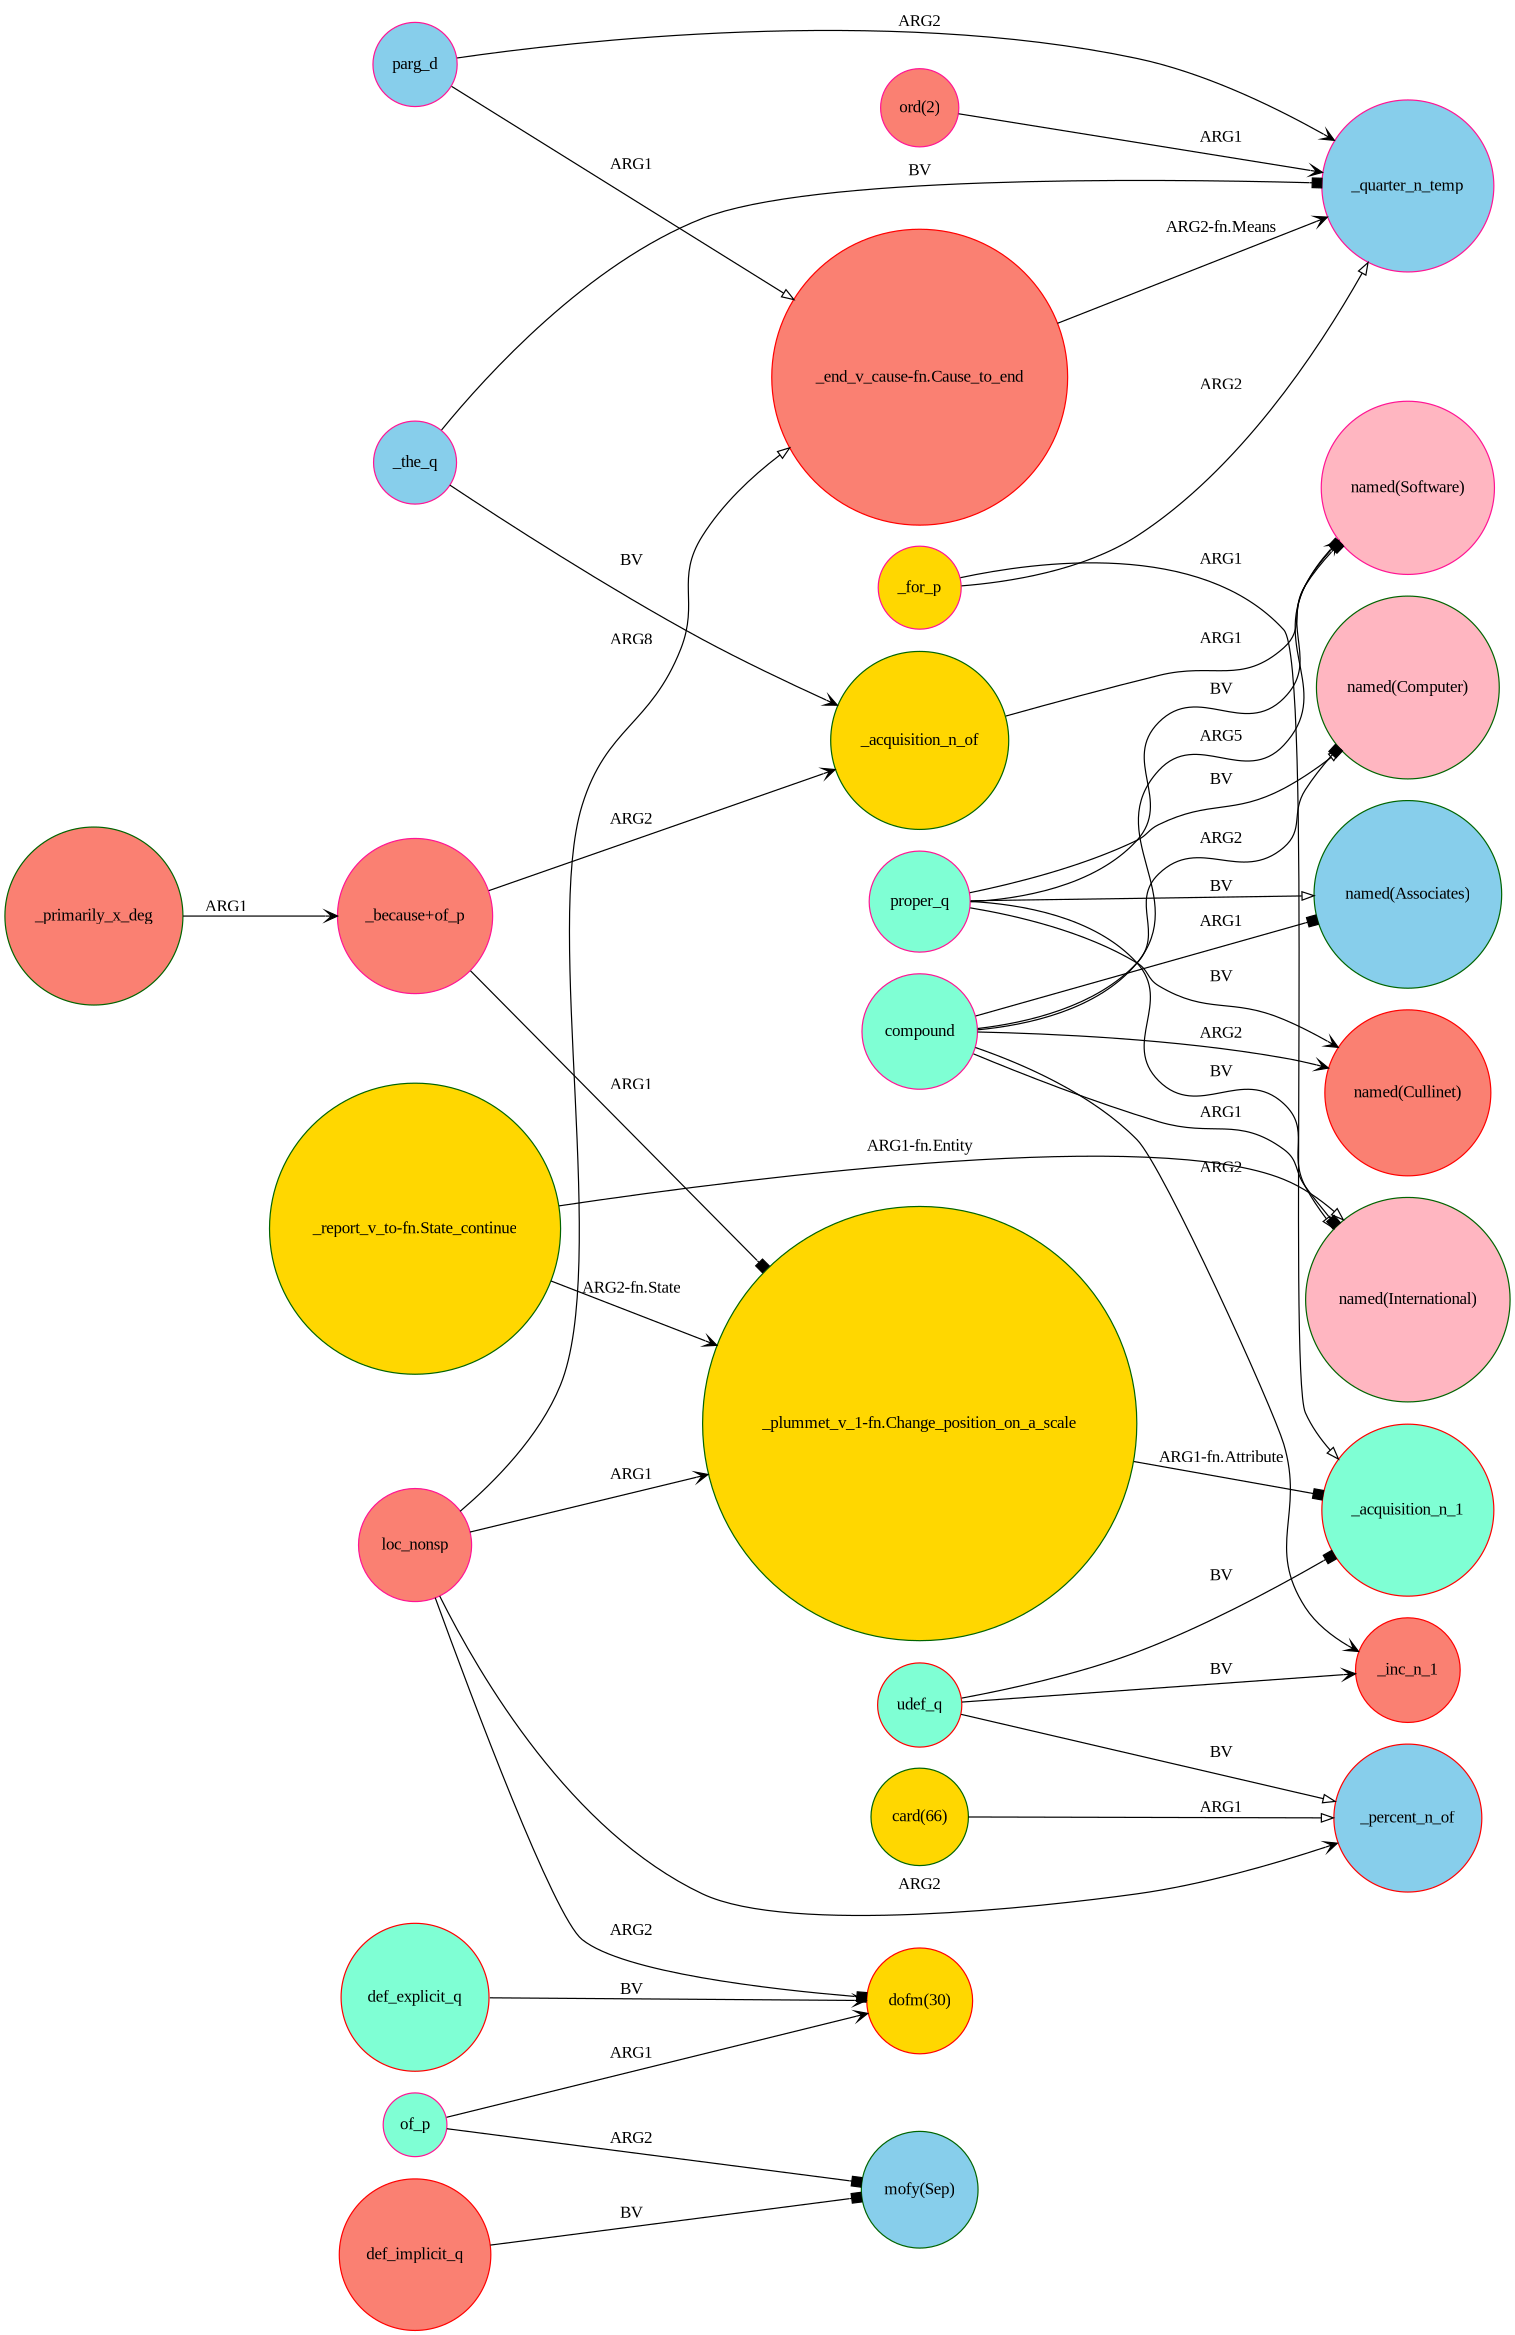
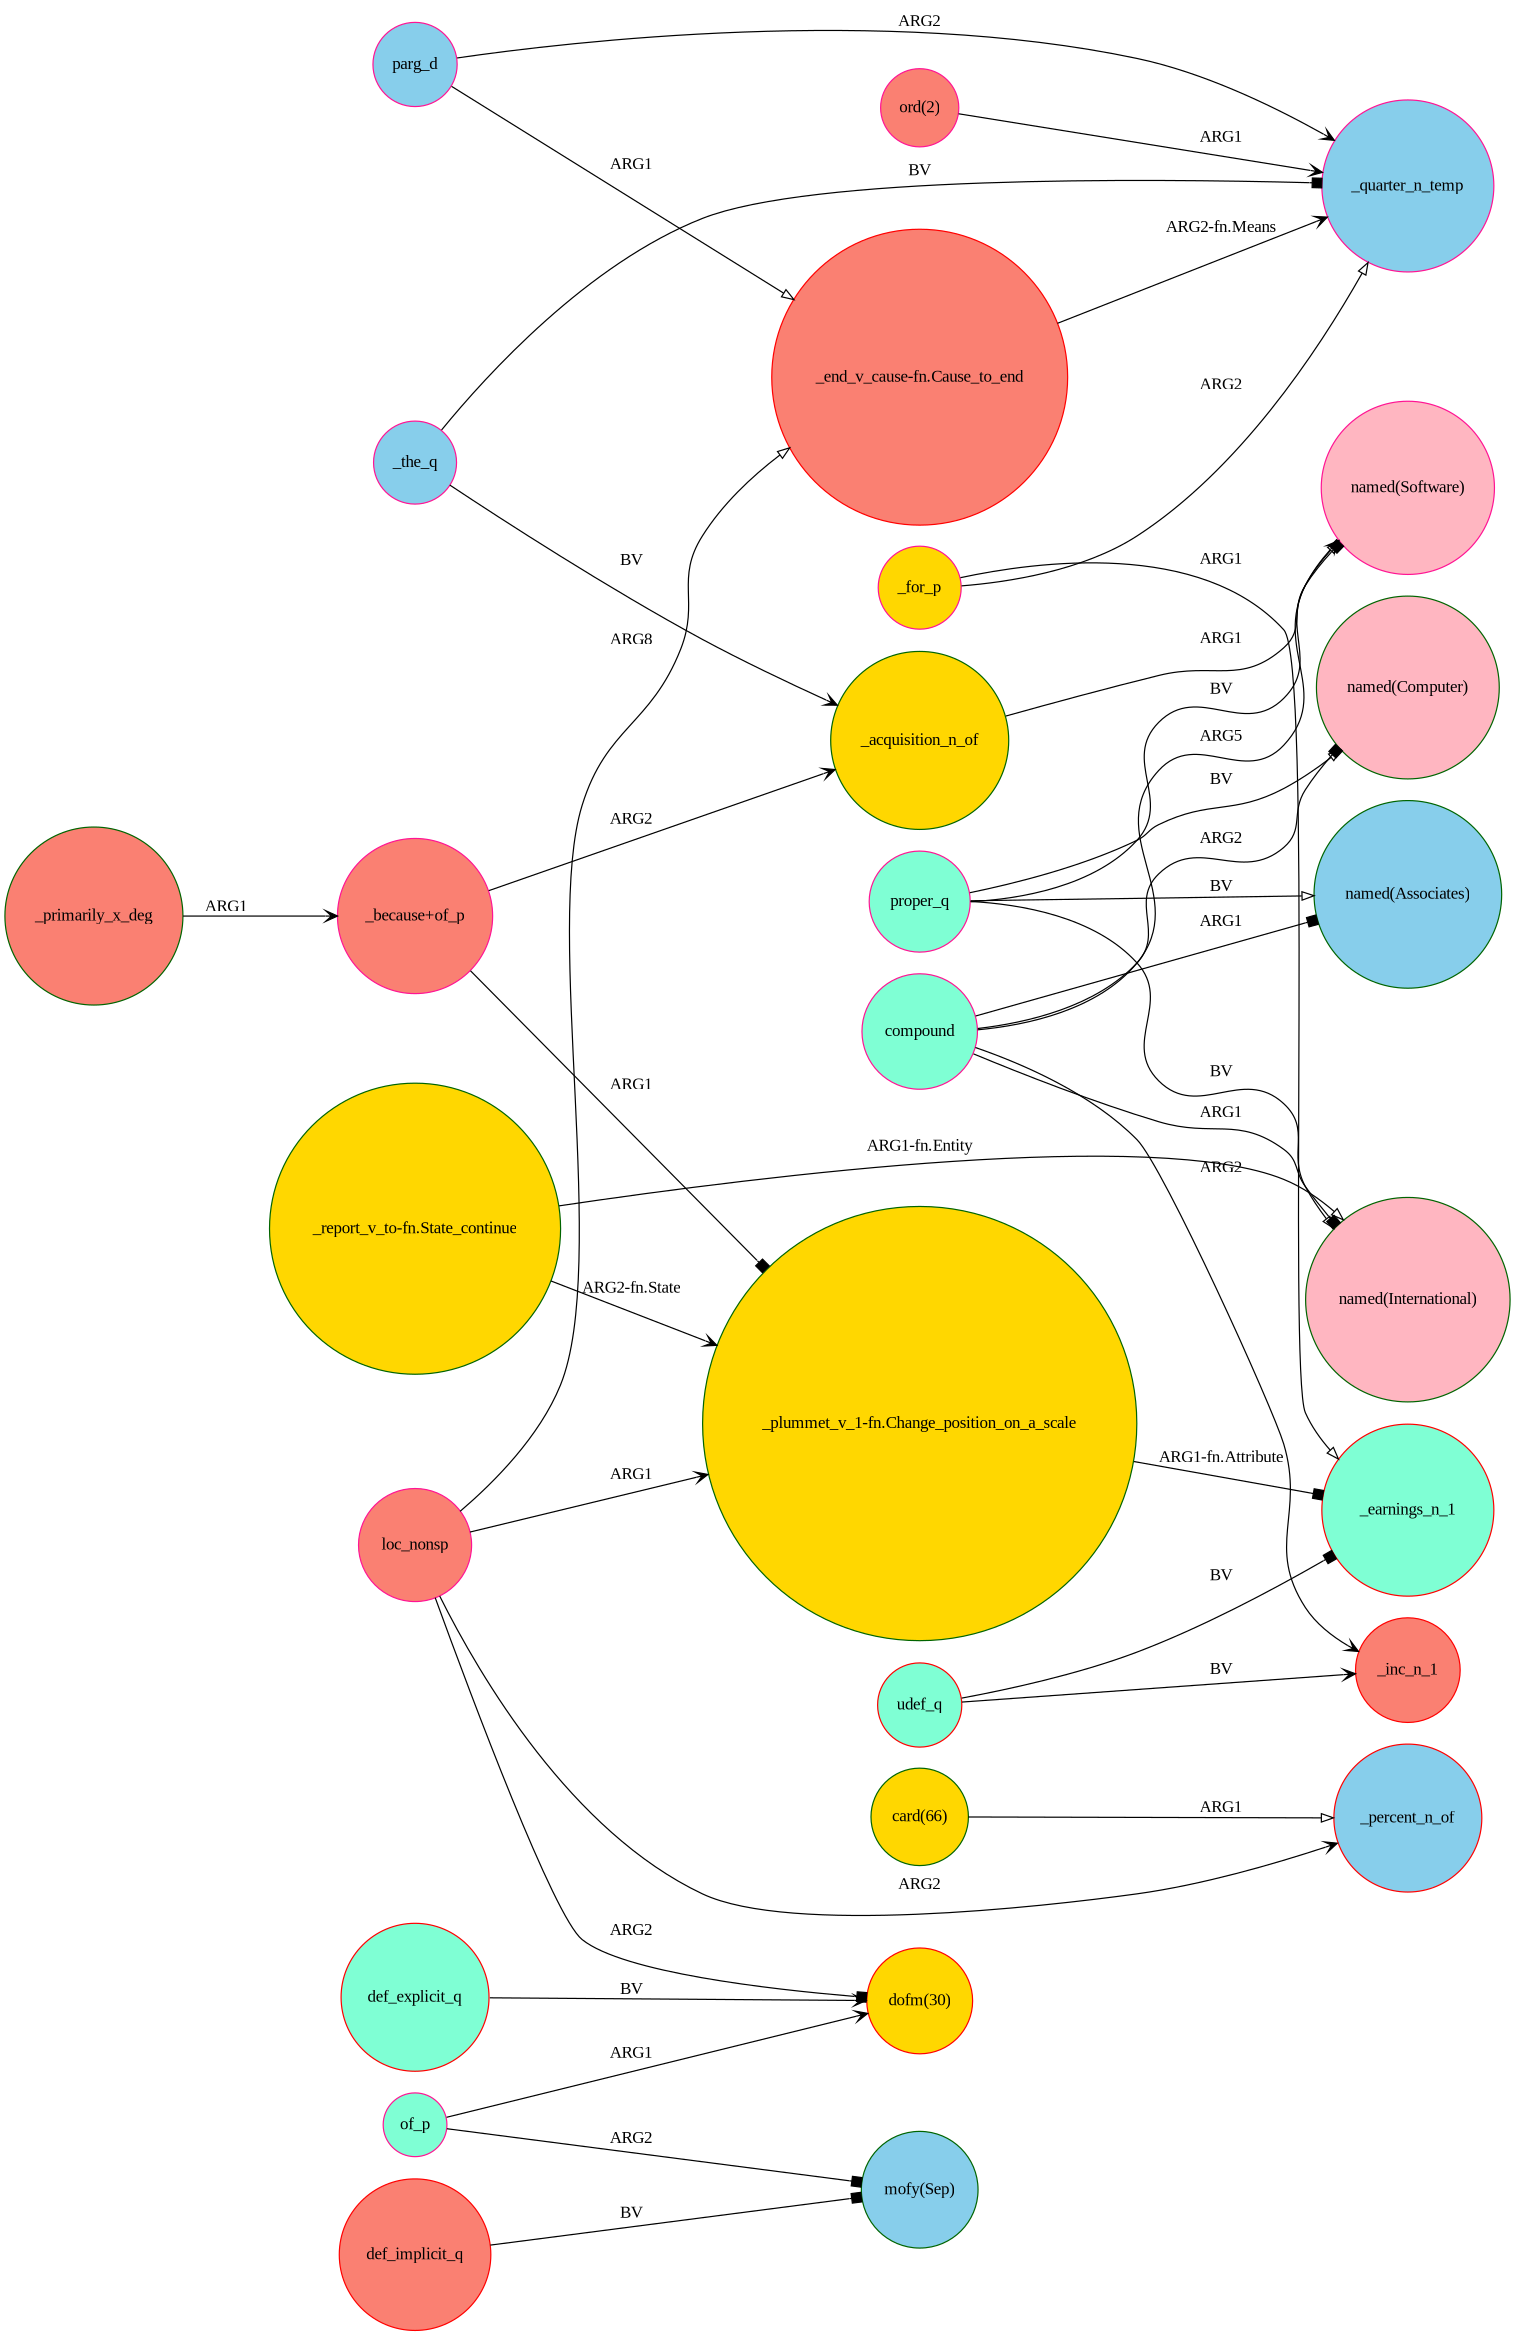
edge "proper_q" -> "named(Software)": arrowhead box -> onormal
node "named(Cullinet)": removed
node "_acquisition_n_1": label "_acquisition_n_1" -> "_earnings_n_1"
edge "udef_q" -> "_percent_n_of": removed, label "BV"
